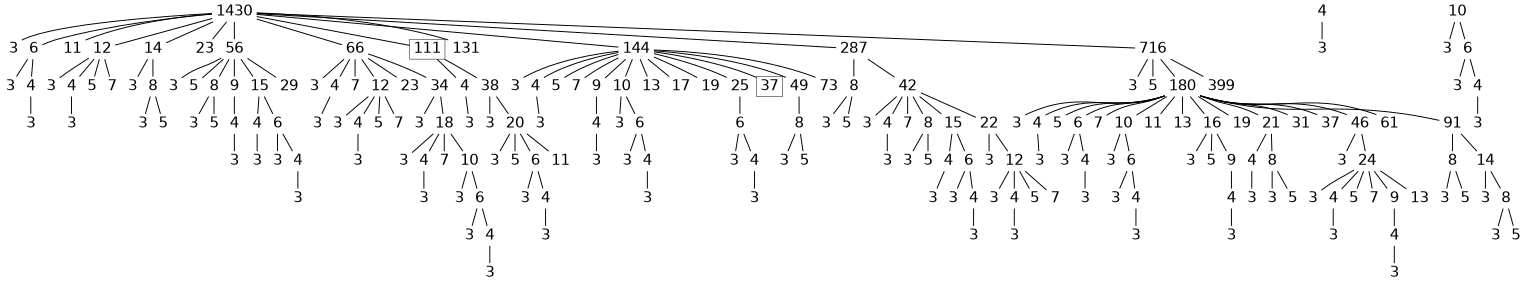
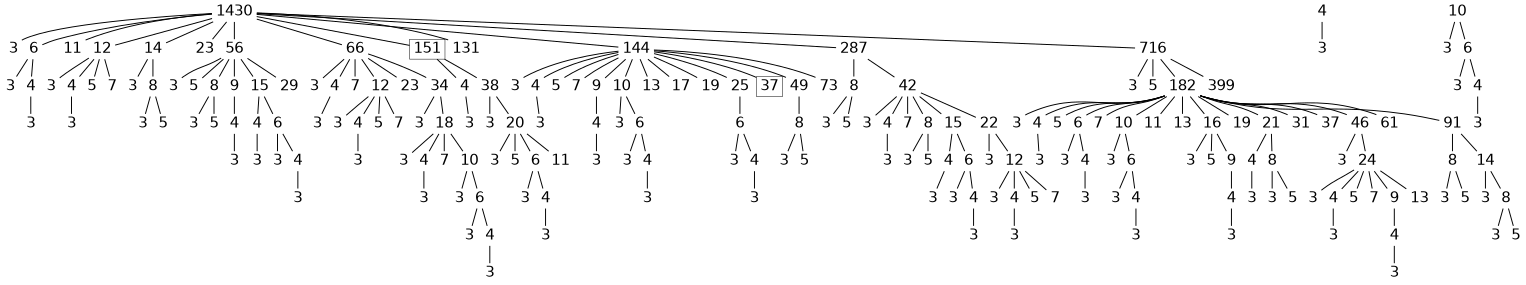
node "111": label "111" -> "151"
node "180": label "180" -> "182"
